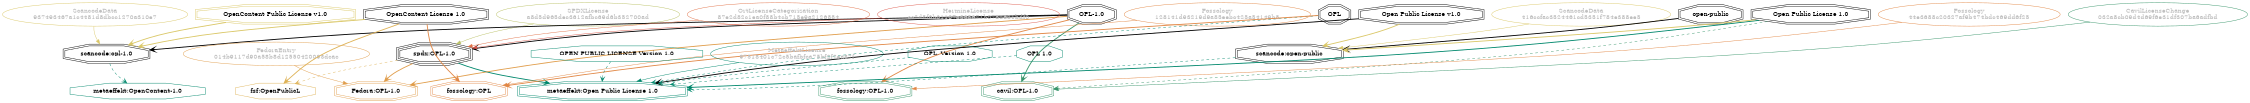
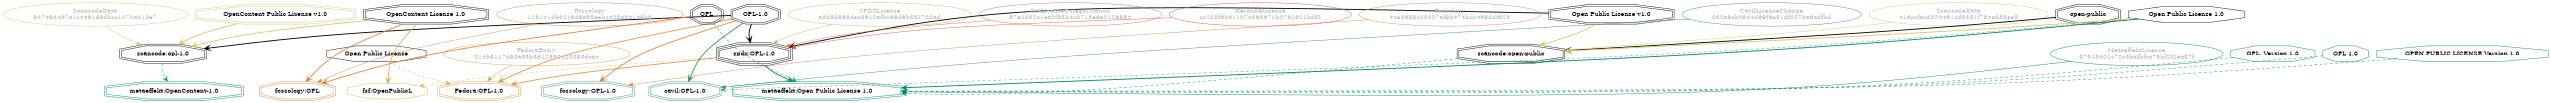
node "Open Public License 1.0": shape doubleoctagon -> octagon
edge "Open Public License v1.0" -> "metaeffekt:Open Public License 1.0": now "Open Public License v1.0" -> "spdx:OPL-1.0"
node "Open Public License": added
node "metaeffekt:OpenContent-1.0": shape octagon -> doubleoctagon
